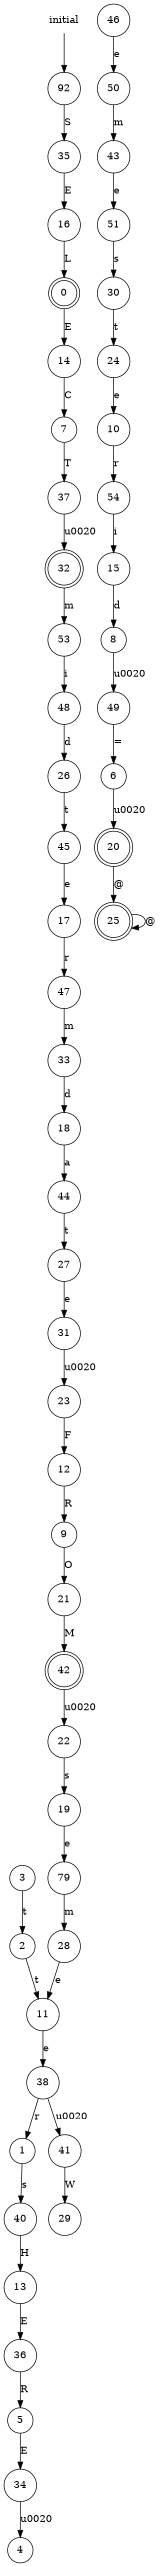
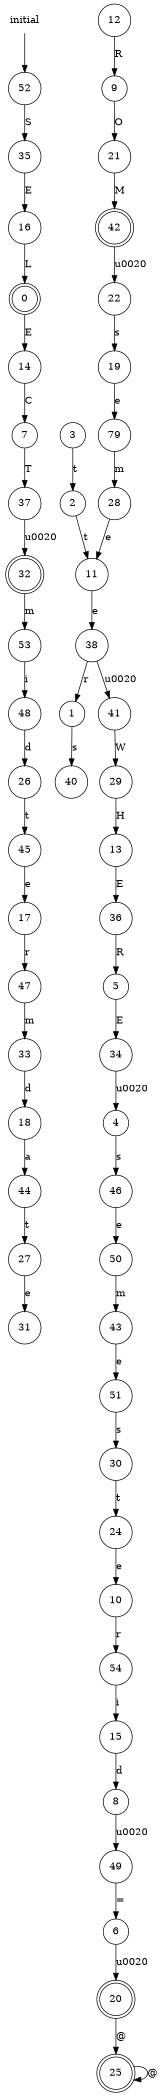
node "92": label "92" -> "52"
edge "4" -> "46": added, label "s"
node "23": removed
edge "40" -> "13": now "29" -> "13"
